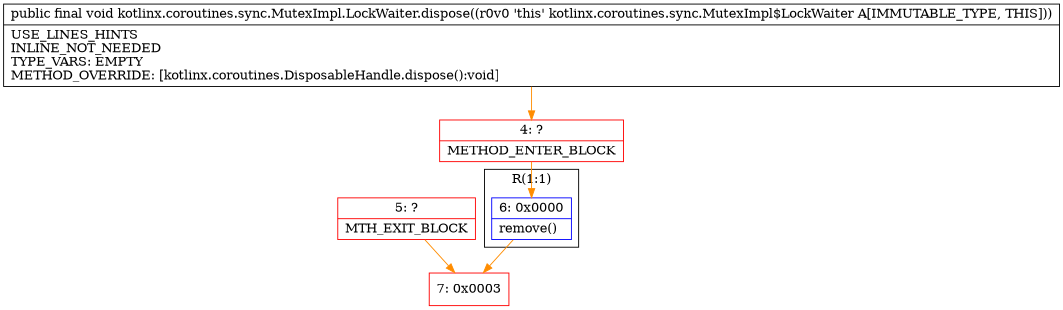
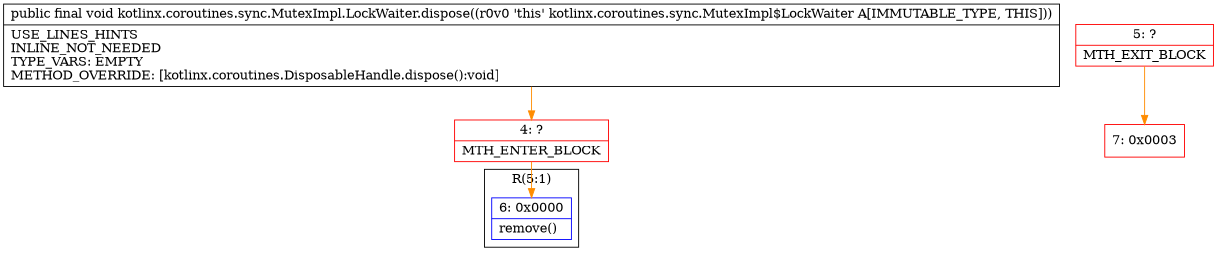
node "4: ?": text "METHOD_ENTER_BLOCK" -> "MTH_ENTER_BLOCK"
cluster "R(1:1)": label "R(1:1)" -> "R(5:1)"
edge "6: 0x0000" -> "7: 0x0003": removed
